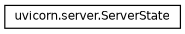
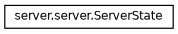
node "uvicorn.server.ServerState": label "uvicorn.server.ServerState" -> "server.server.ServerState"
